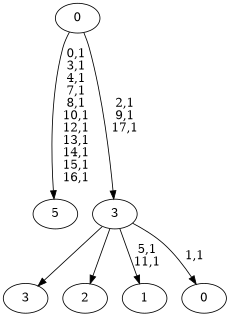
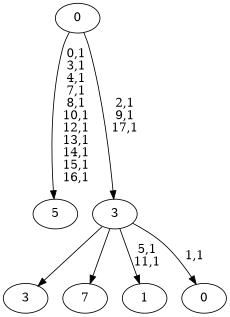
node "2": label "2" -> "7"
